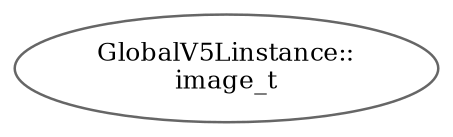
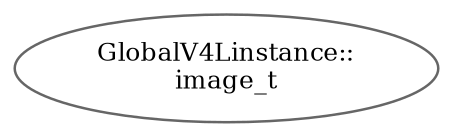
node "GlobalV5Linstance:: image_t": label "GlobalV5Linstance:: image_t" -> "GlobalV4Linstance:: image_t"
